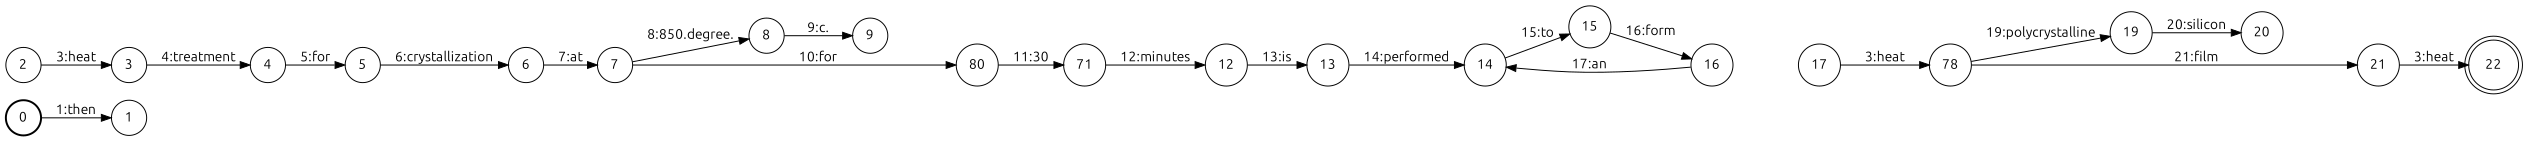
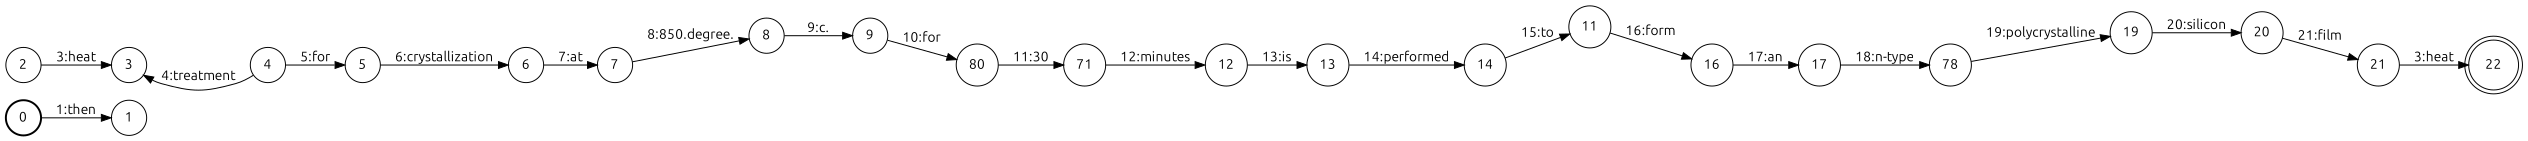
node "15": label "15" -> "11"
edge "17" -> "78": label "3:heat" -> "18:n-type"
edge "3" -> "4": reversed
edge "7" -> "80": now "9" -> "80"
edge "78" -> "21": now "20" -> "21"
edge "16" -> "14": now "16" -> "17"
